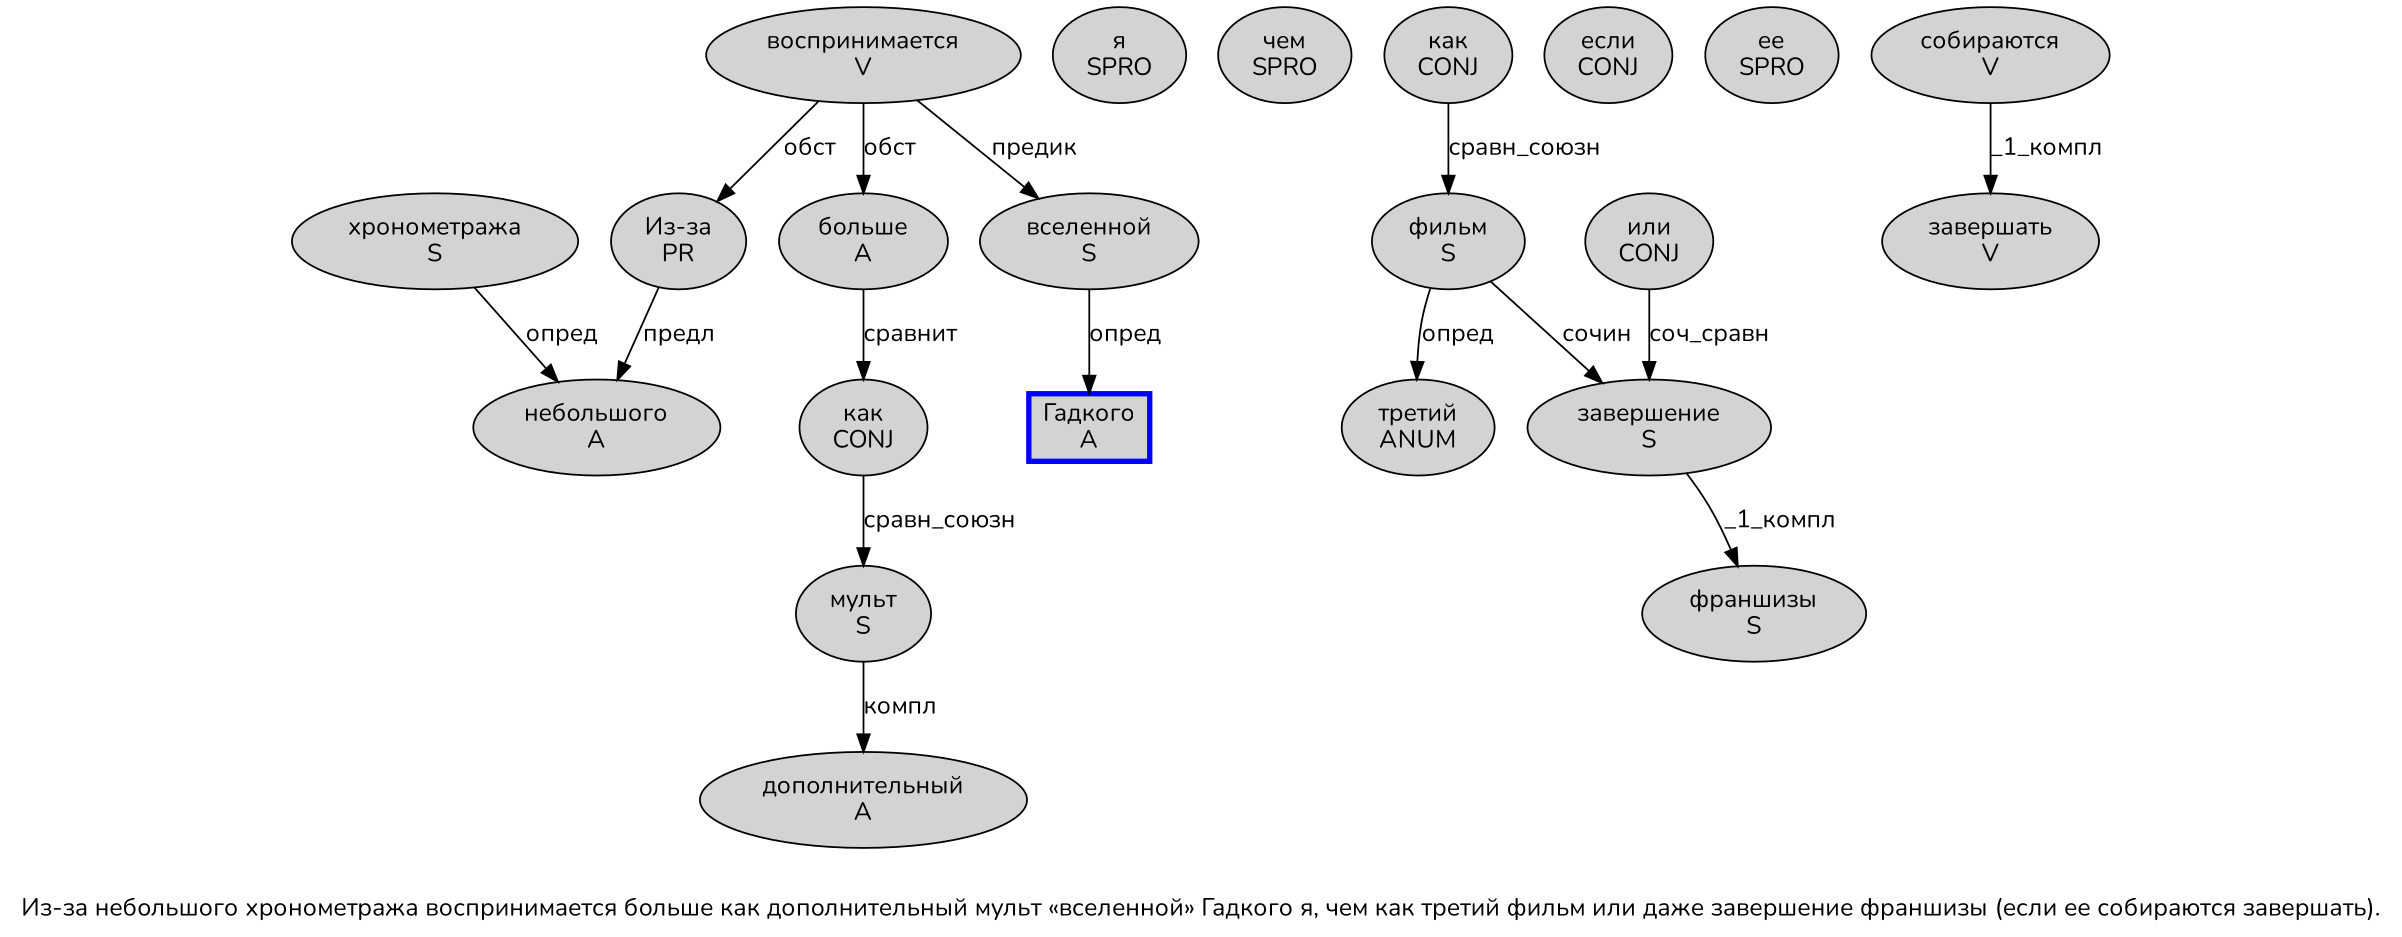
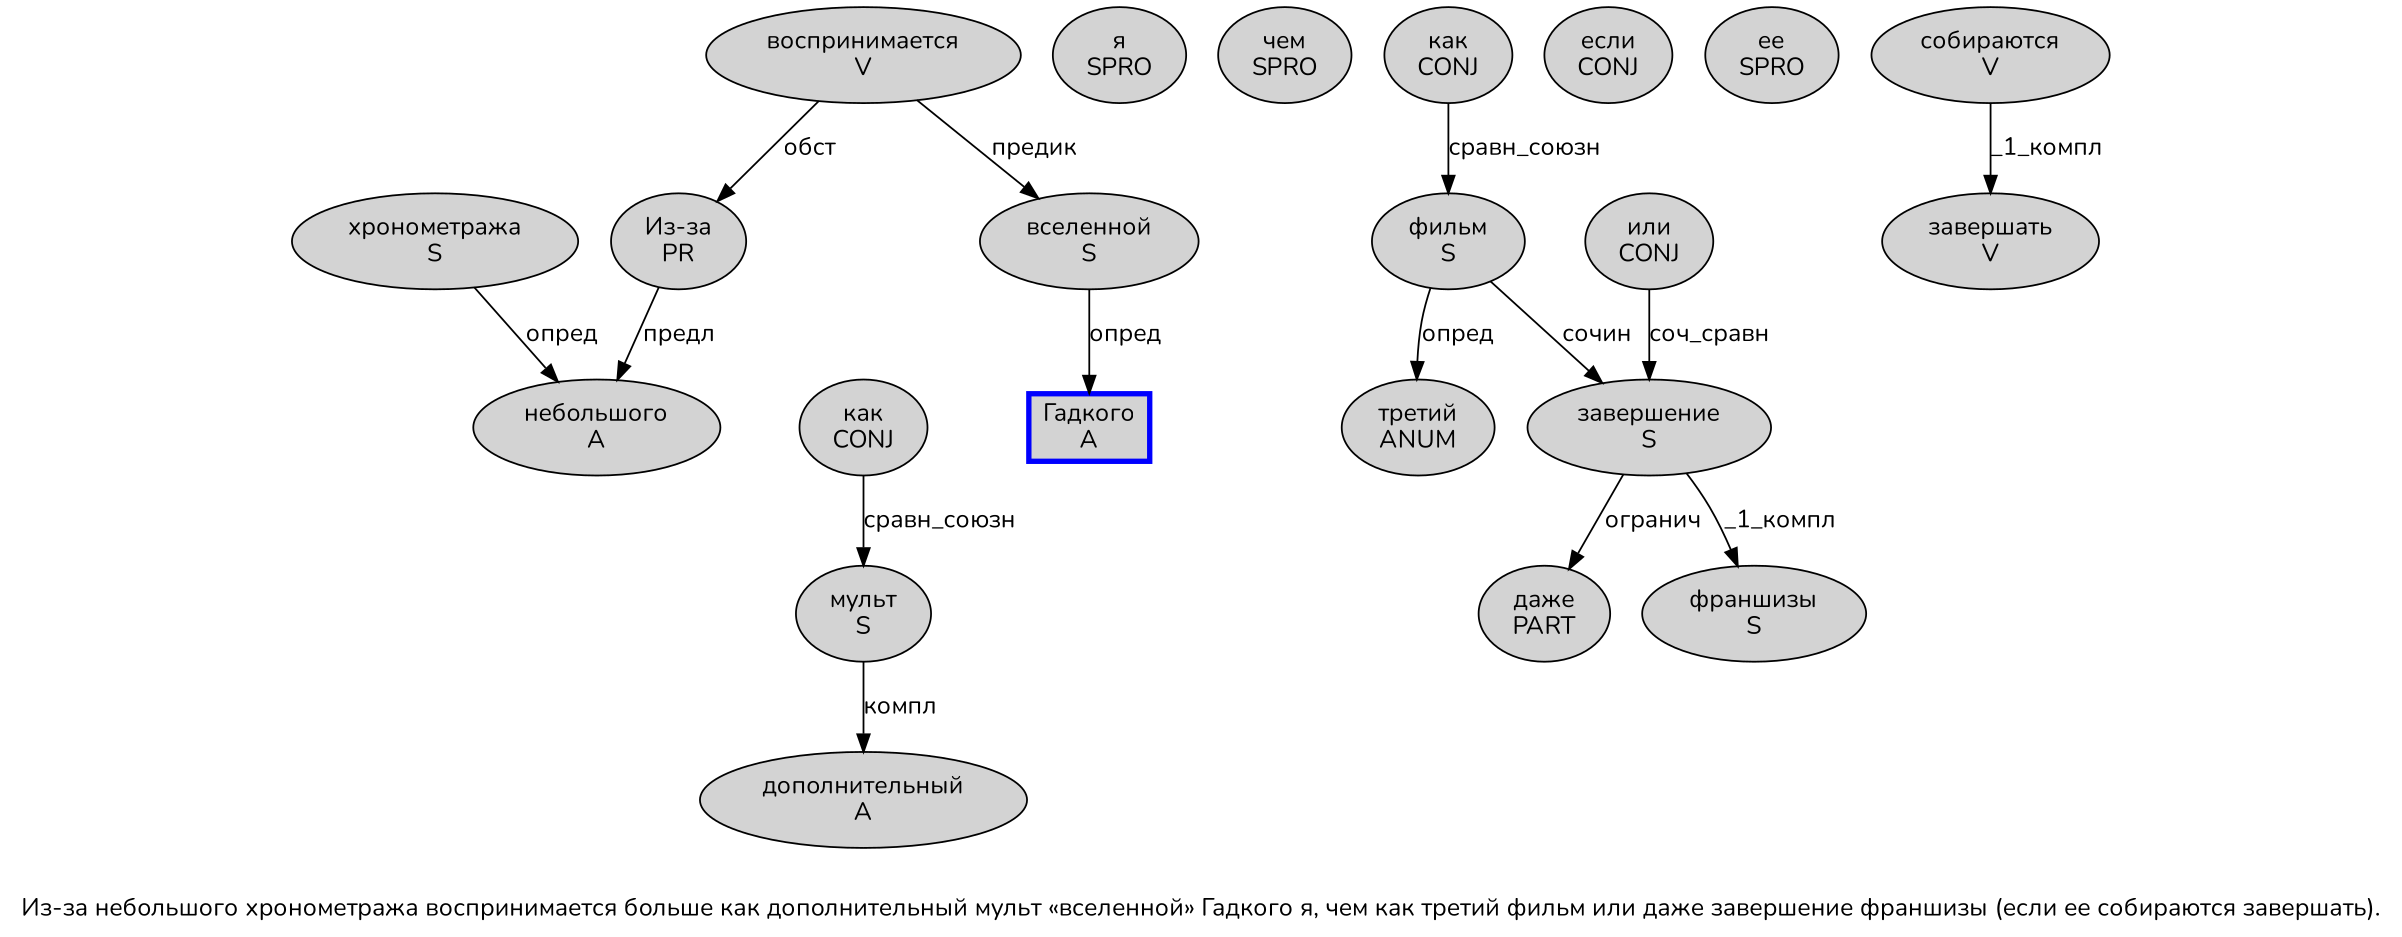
node "больше A": removed
node "даже PART": added
